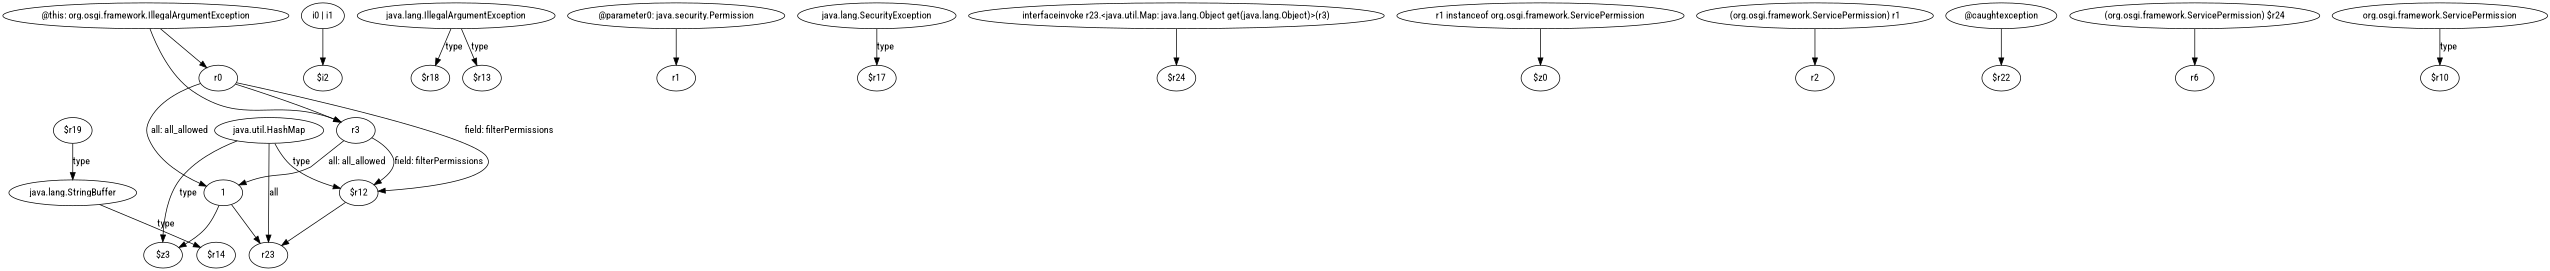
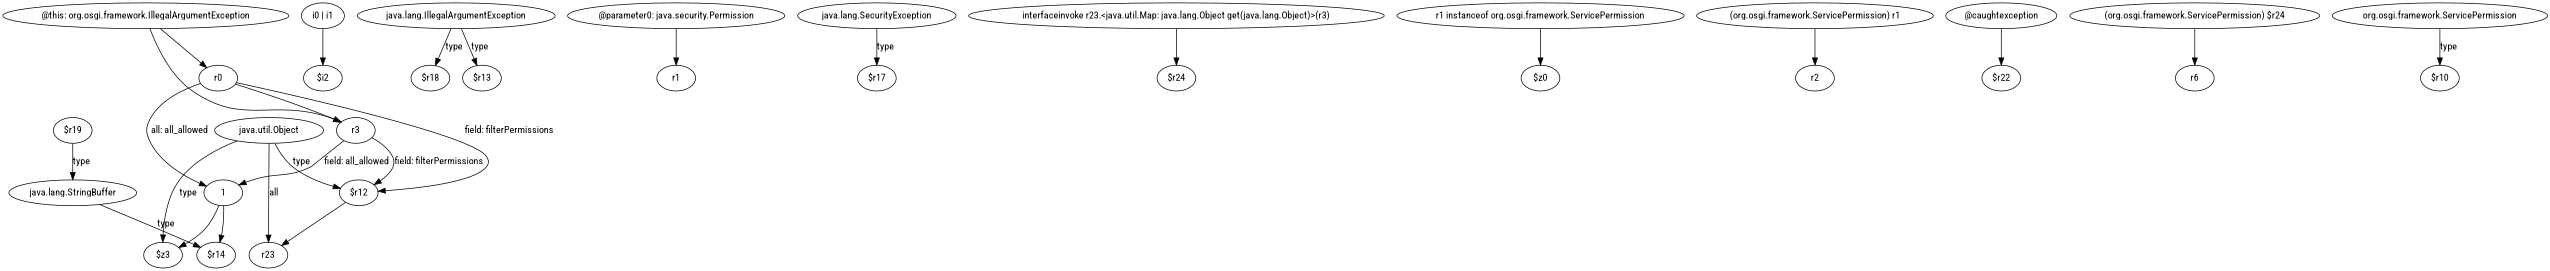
node "java.util.HashMap": label "java.util.HashMap" -> "java.util.Object"
edge "r3" -> "1": label "all: all_allowed" -> "field: all_allowed"
edge "1" -> "r23": now "1" -> "$r14"
